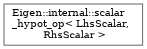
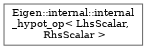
node "Eigen::internal::scalar _hypot_op< LhsScalar, RhsScalar >": label "Eigen::internal::scalar _hypot_op< LhsScalar, RhsScalar >" -> "Eigen::internal::internal _hypot_op< LhsScalar, RhsScalar >"
